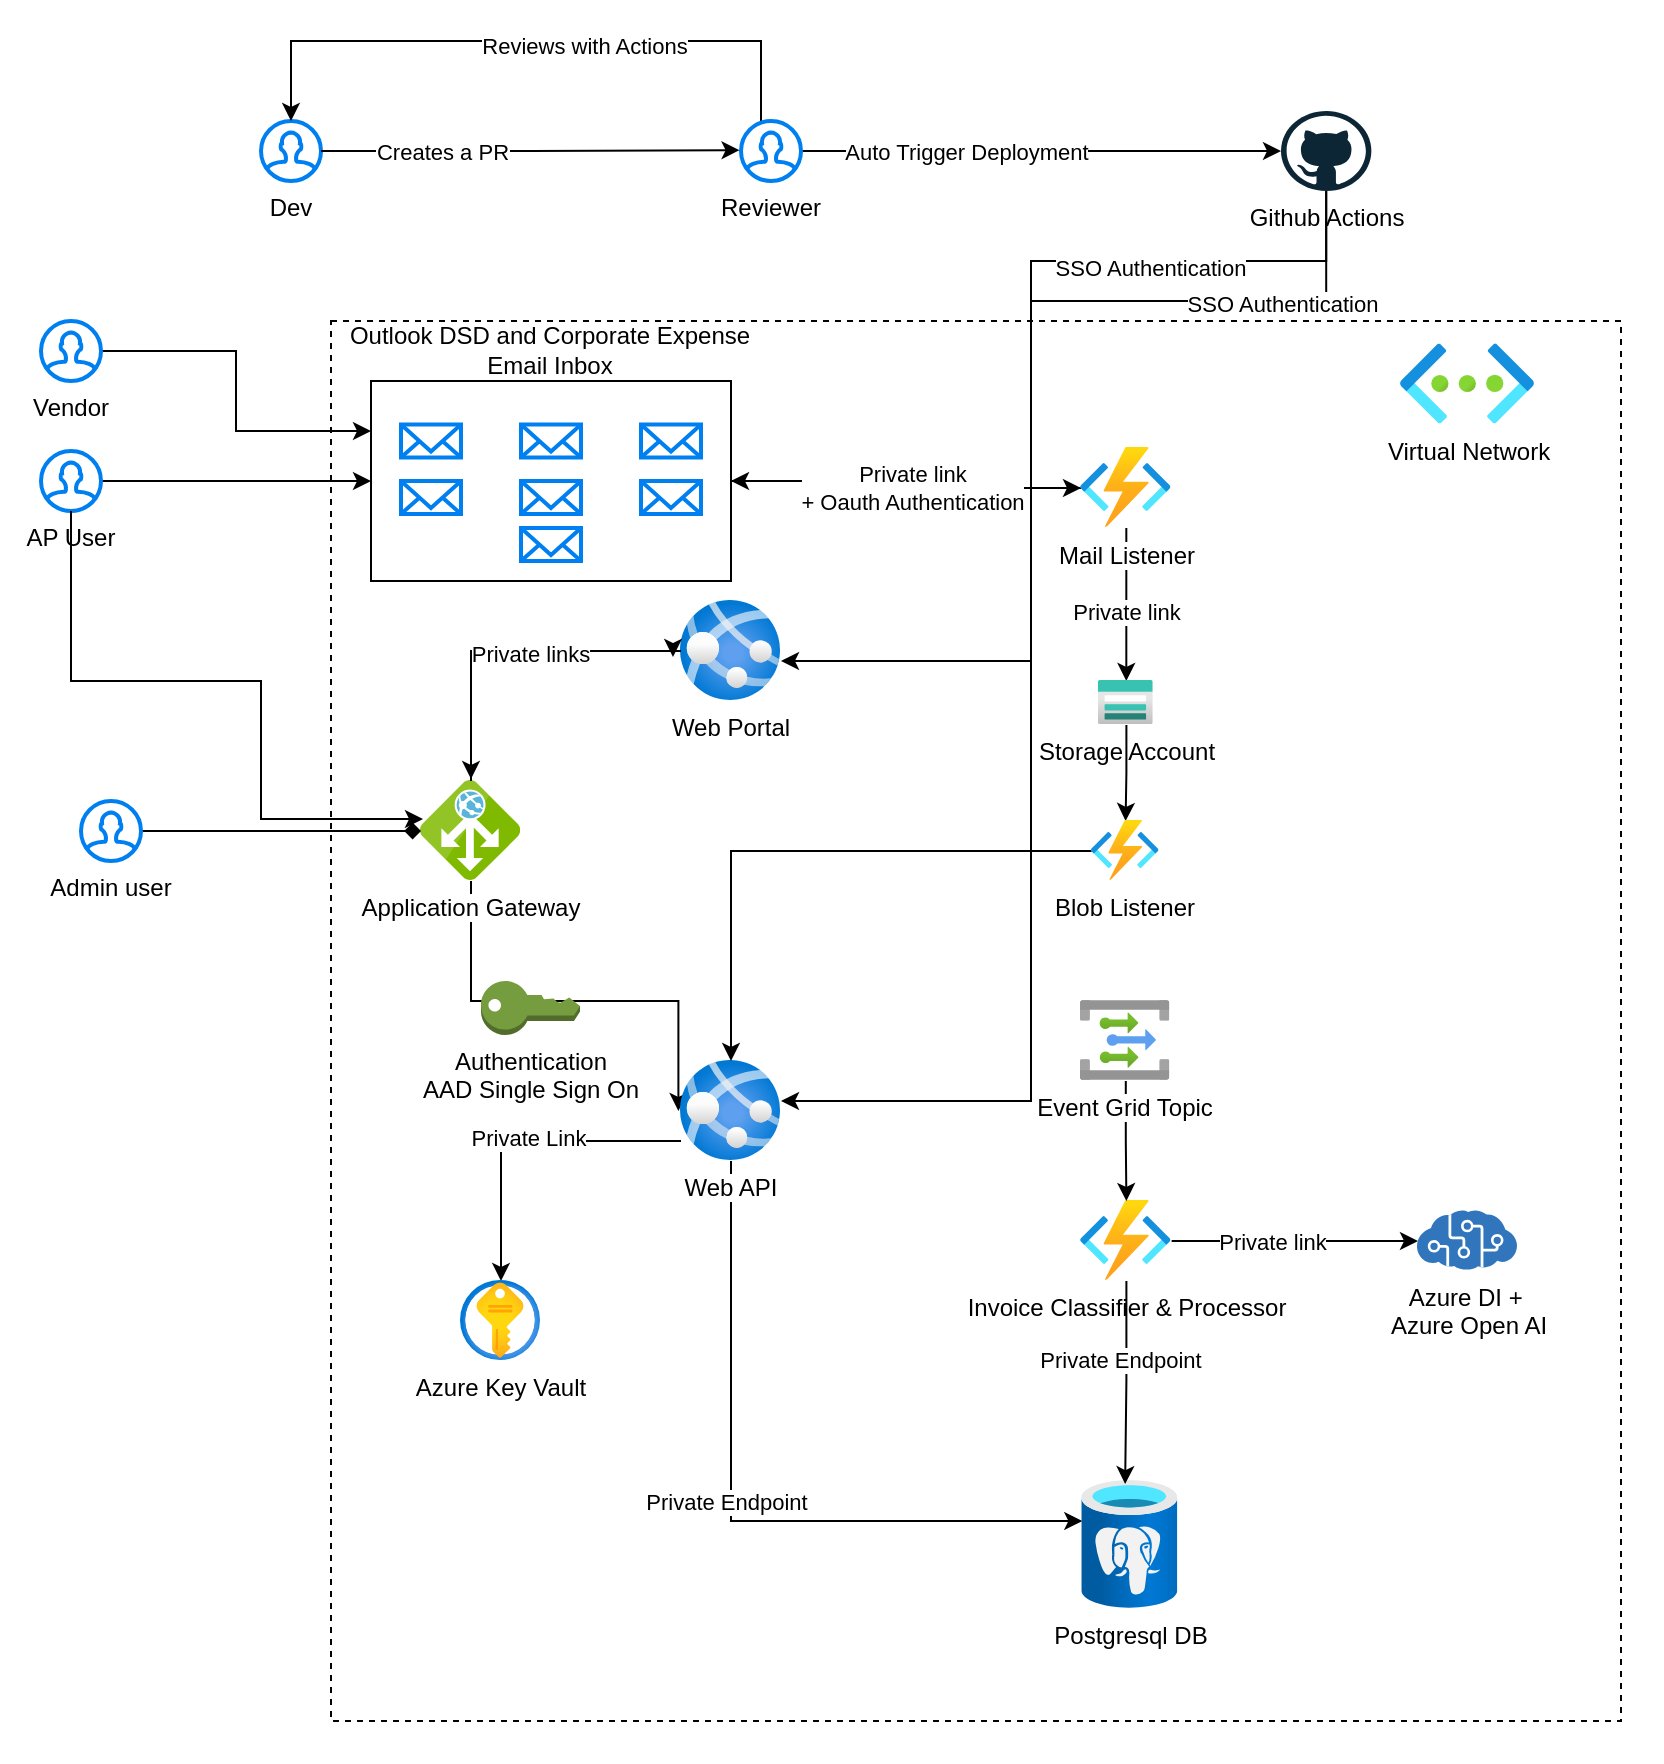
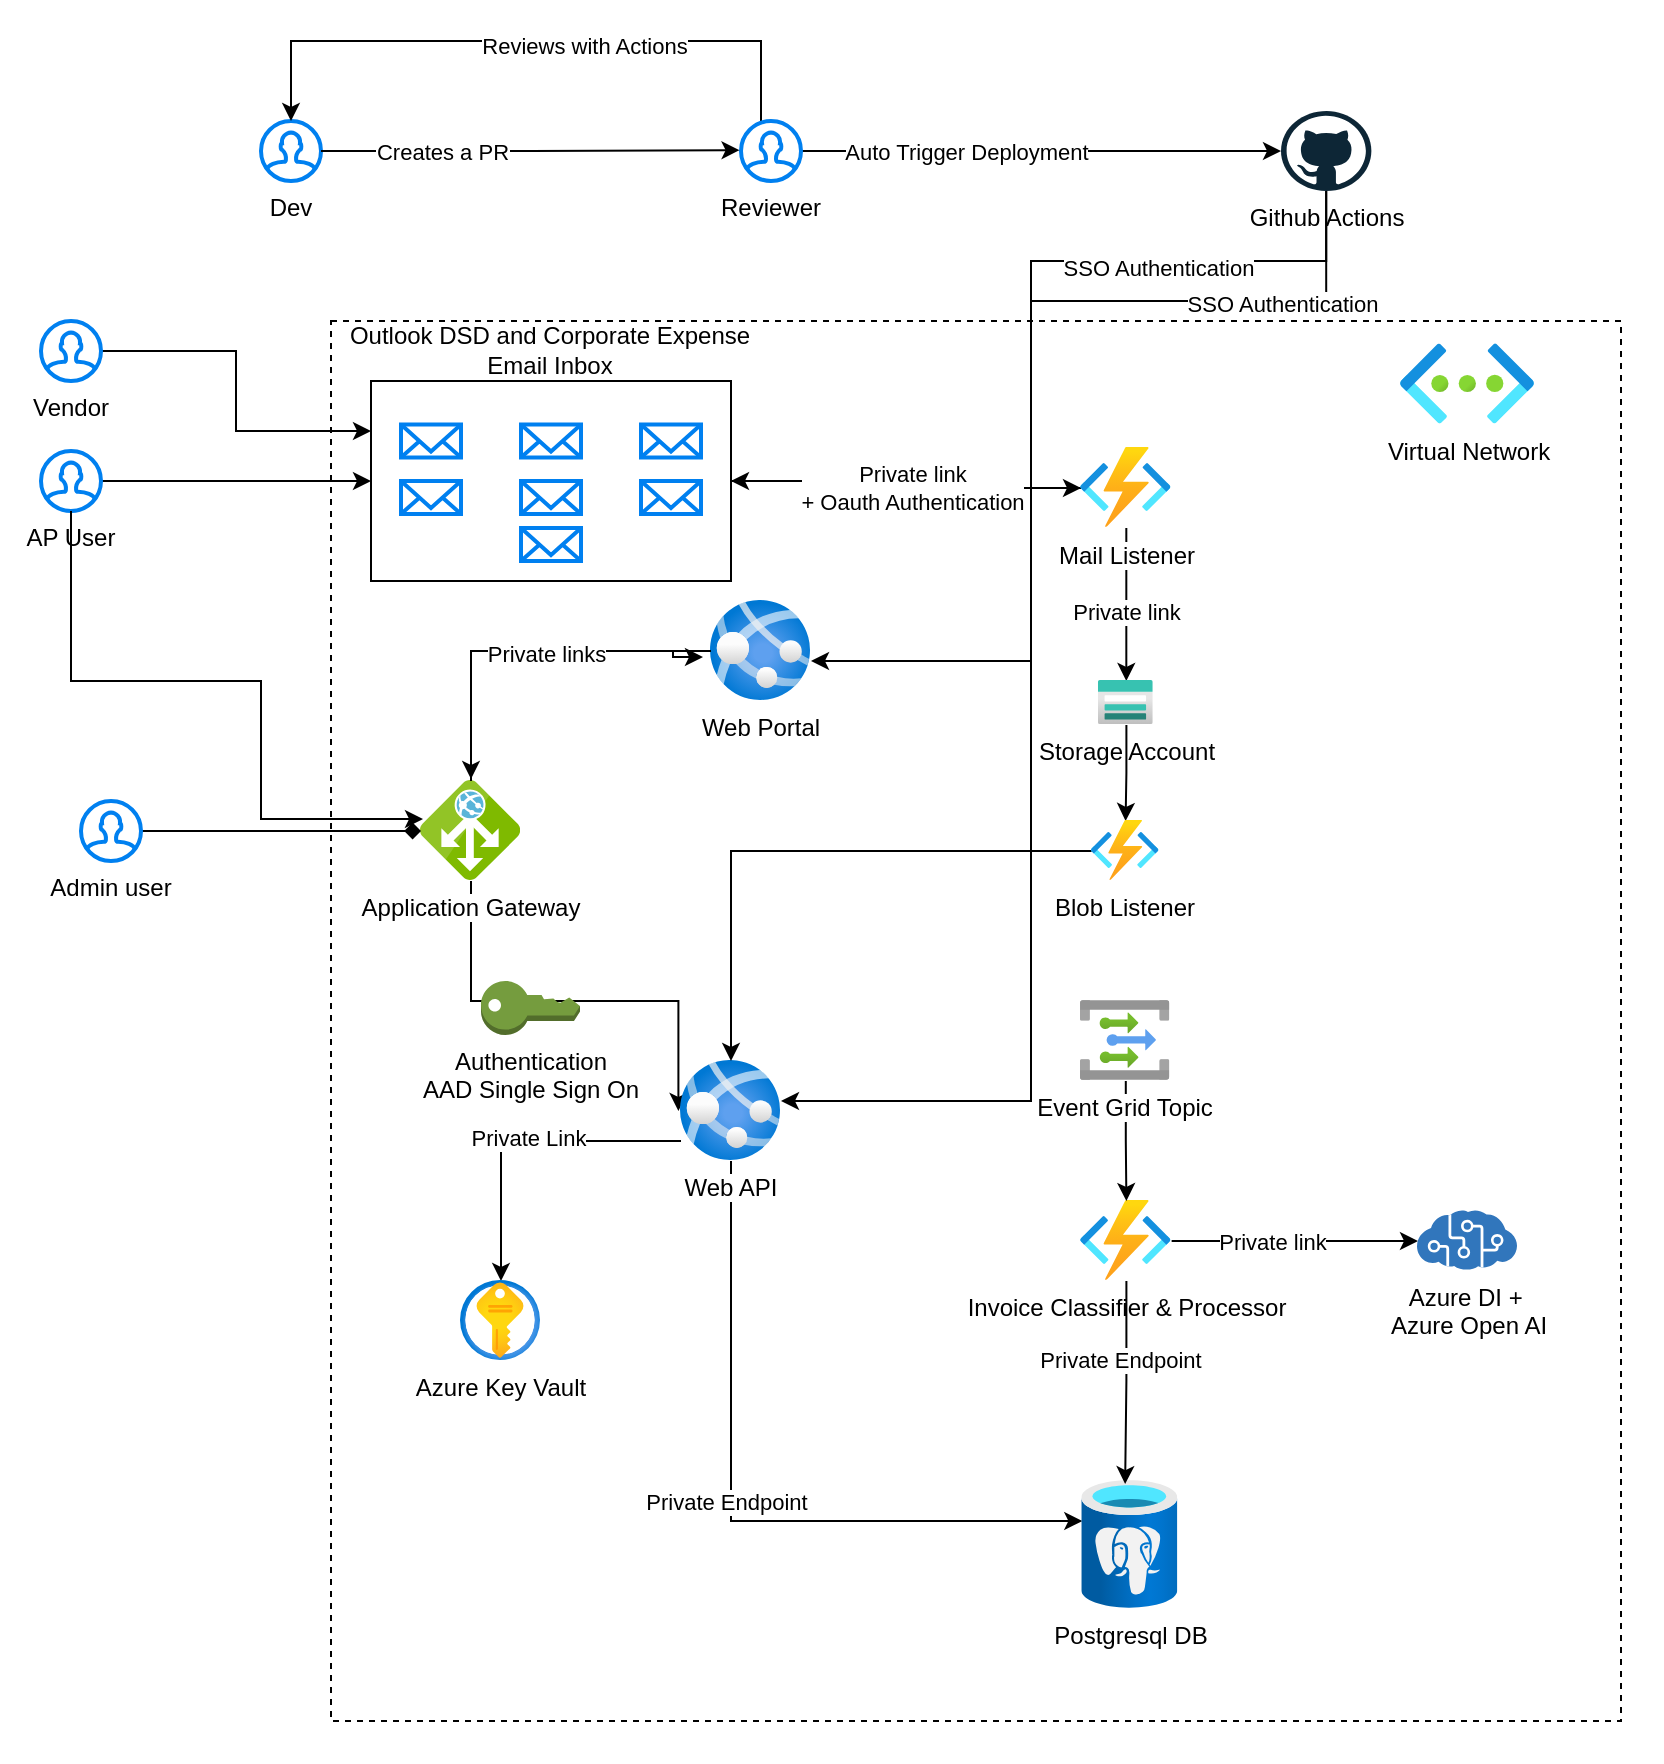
node "Web Portal": moved (731, 651) -> (761, 651)
